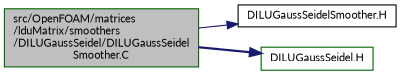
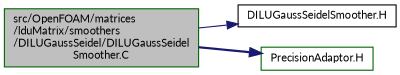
node "DILUGaussSeidel.H": label "DILUGaussSeidel.H" -> "PrecisionAdaptor.H"
